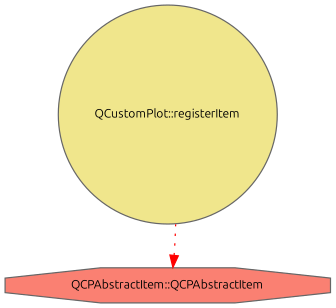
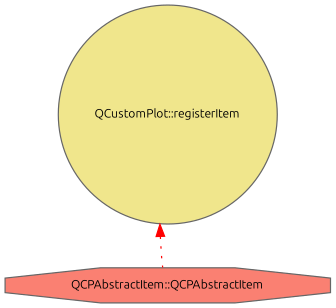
edge "QCustomPlot::registerItem" -> "QCPAbstractItem::QCPAbstractItem": reversed
